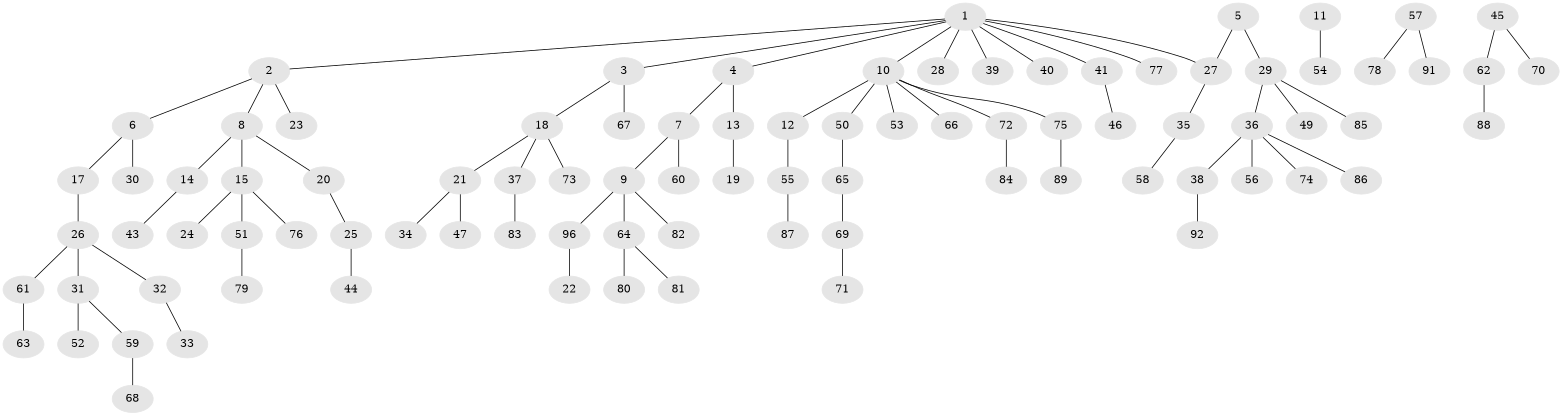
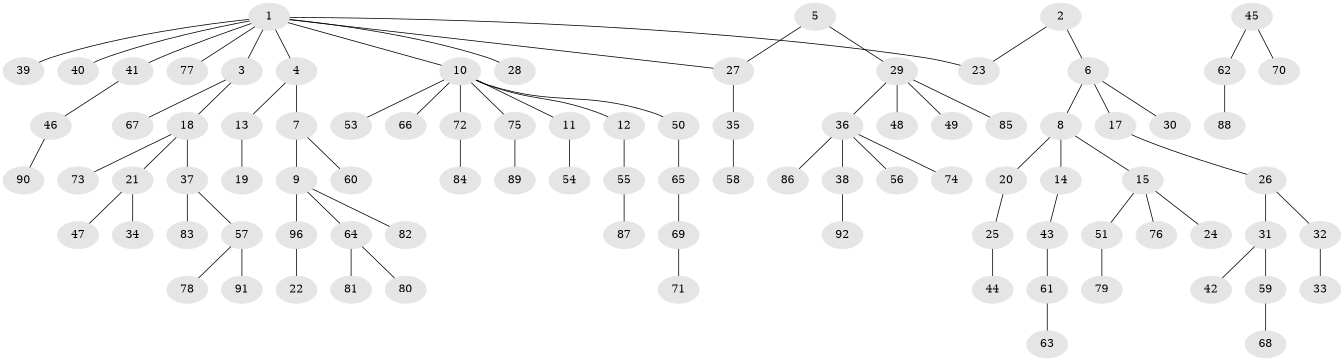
edge "1" -- "2": now "1" -- "23"
edge "2" -- "8": now "6" -- "8"
edge "10" -- "11": added
node "48": added
node "90": added
edge "37" -- "57": added
edge "26" -- "61": now "43" -- "61"
node "52": label "52" -> "42"
